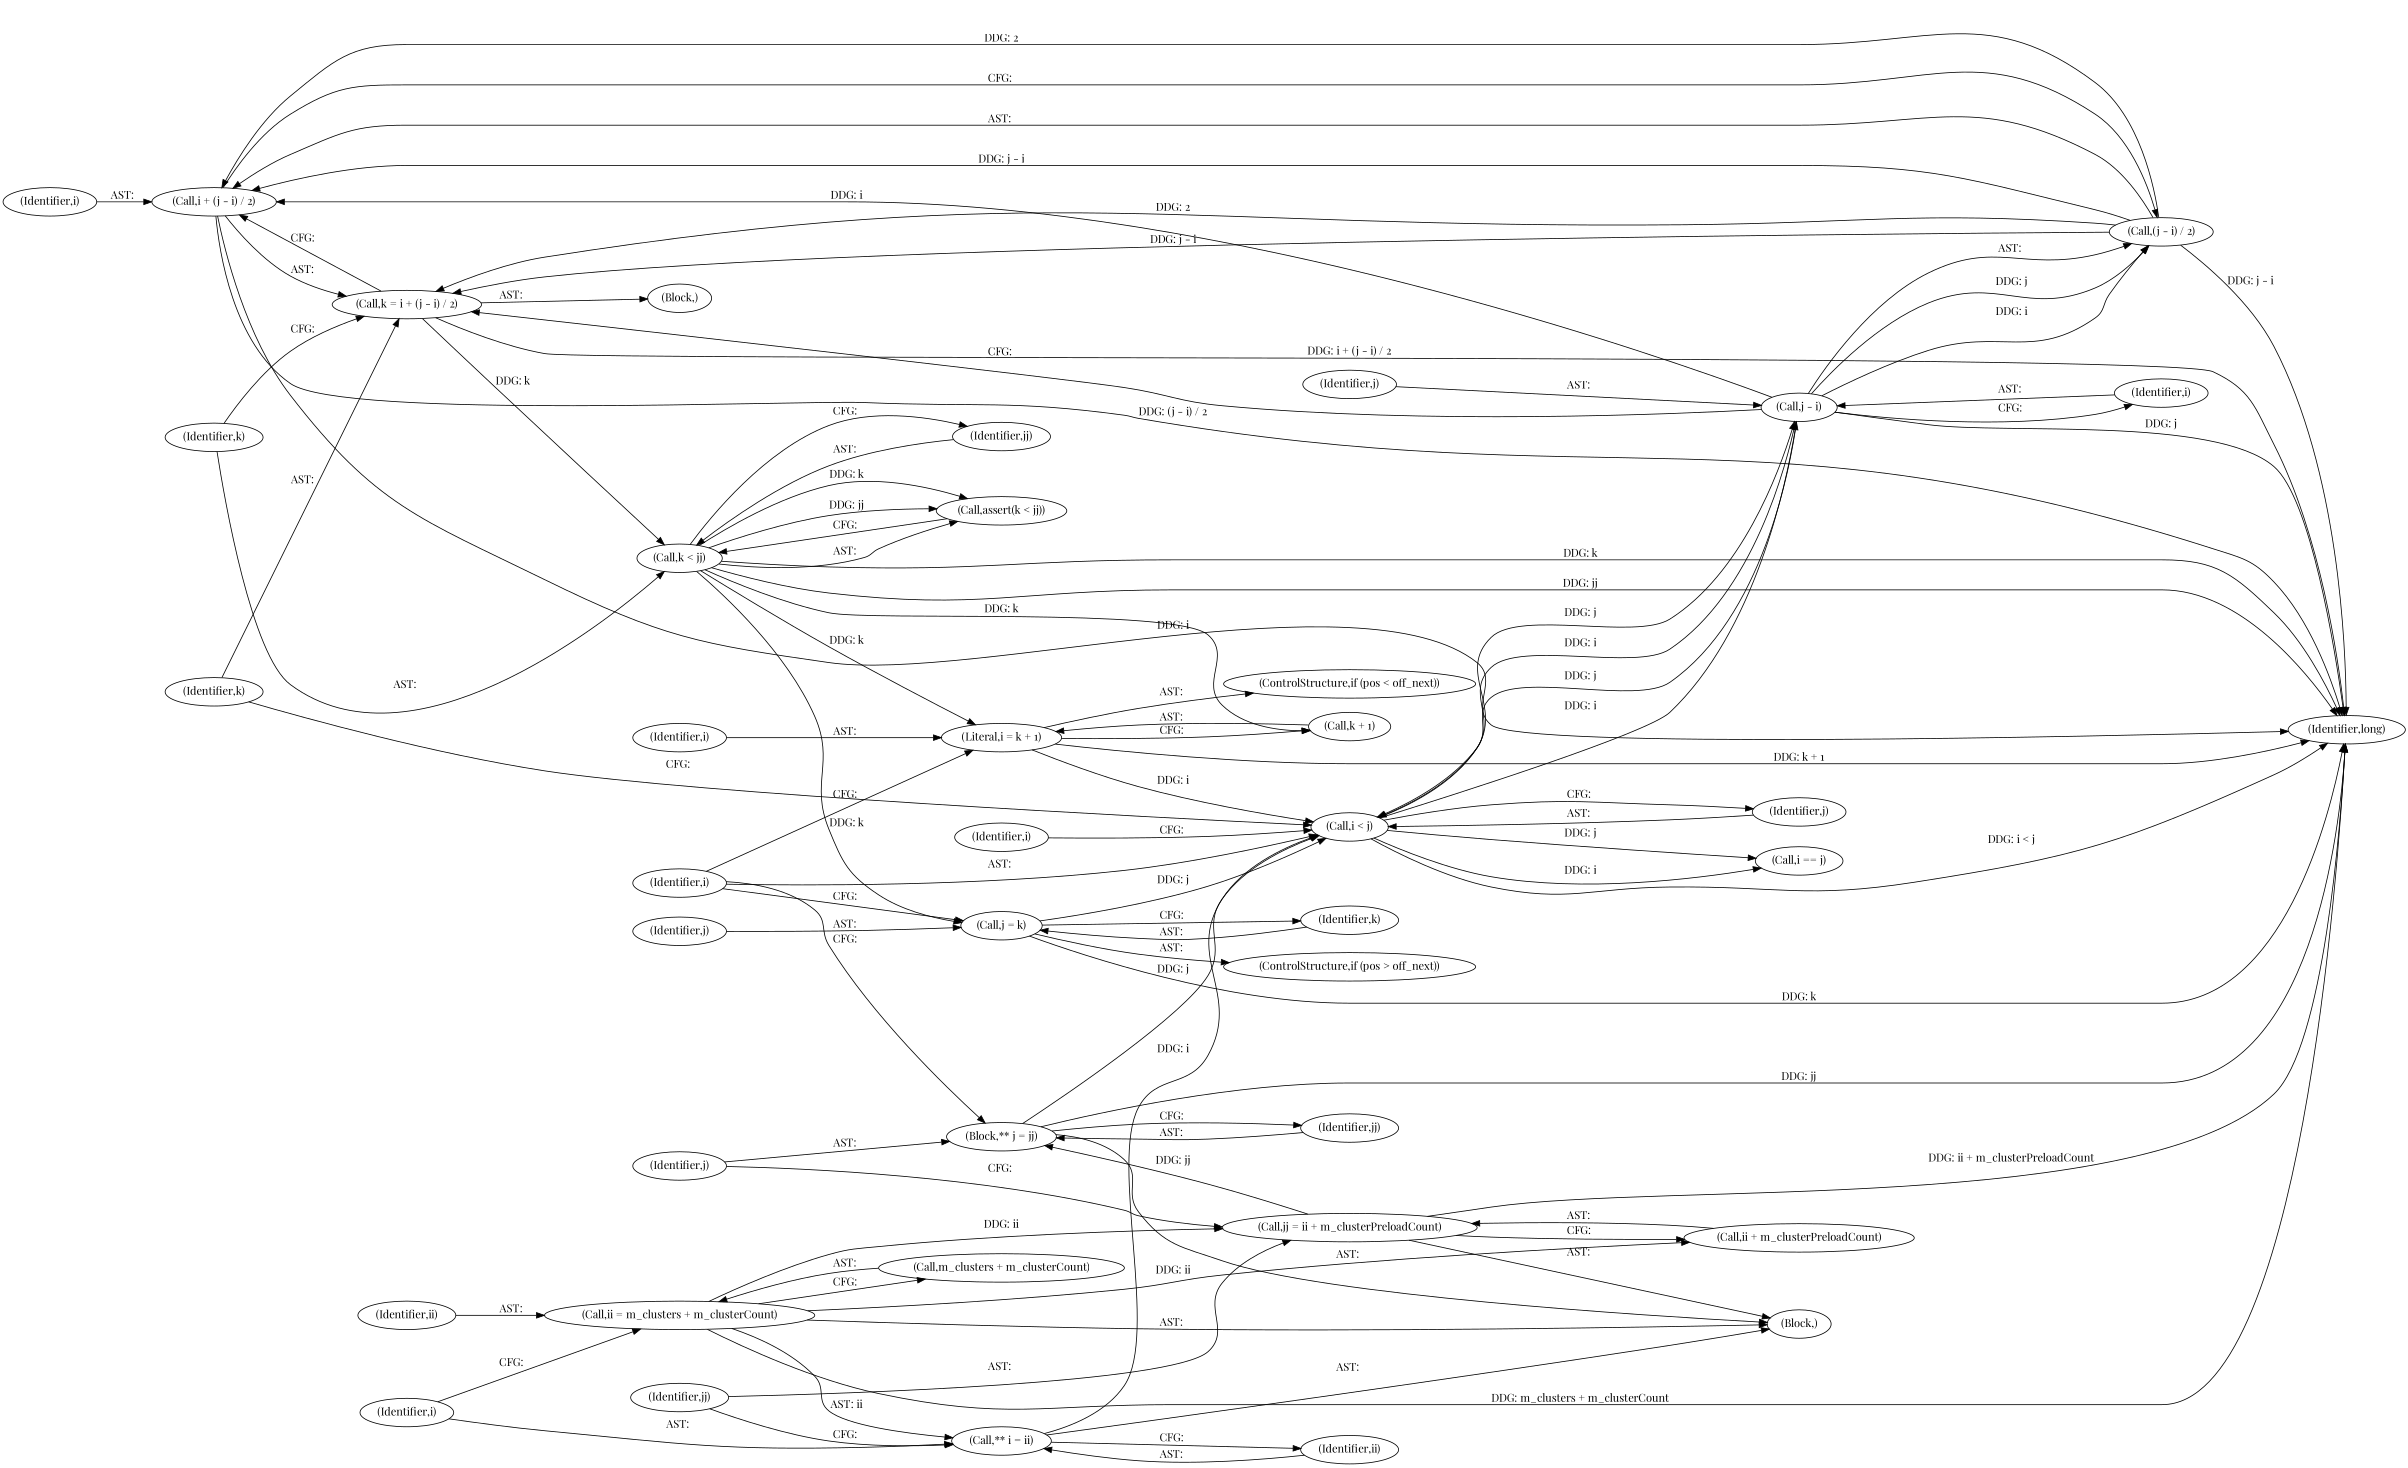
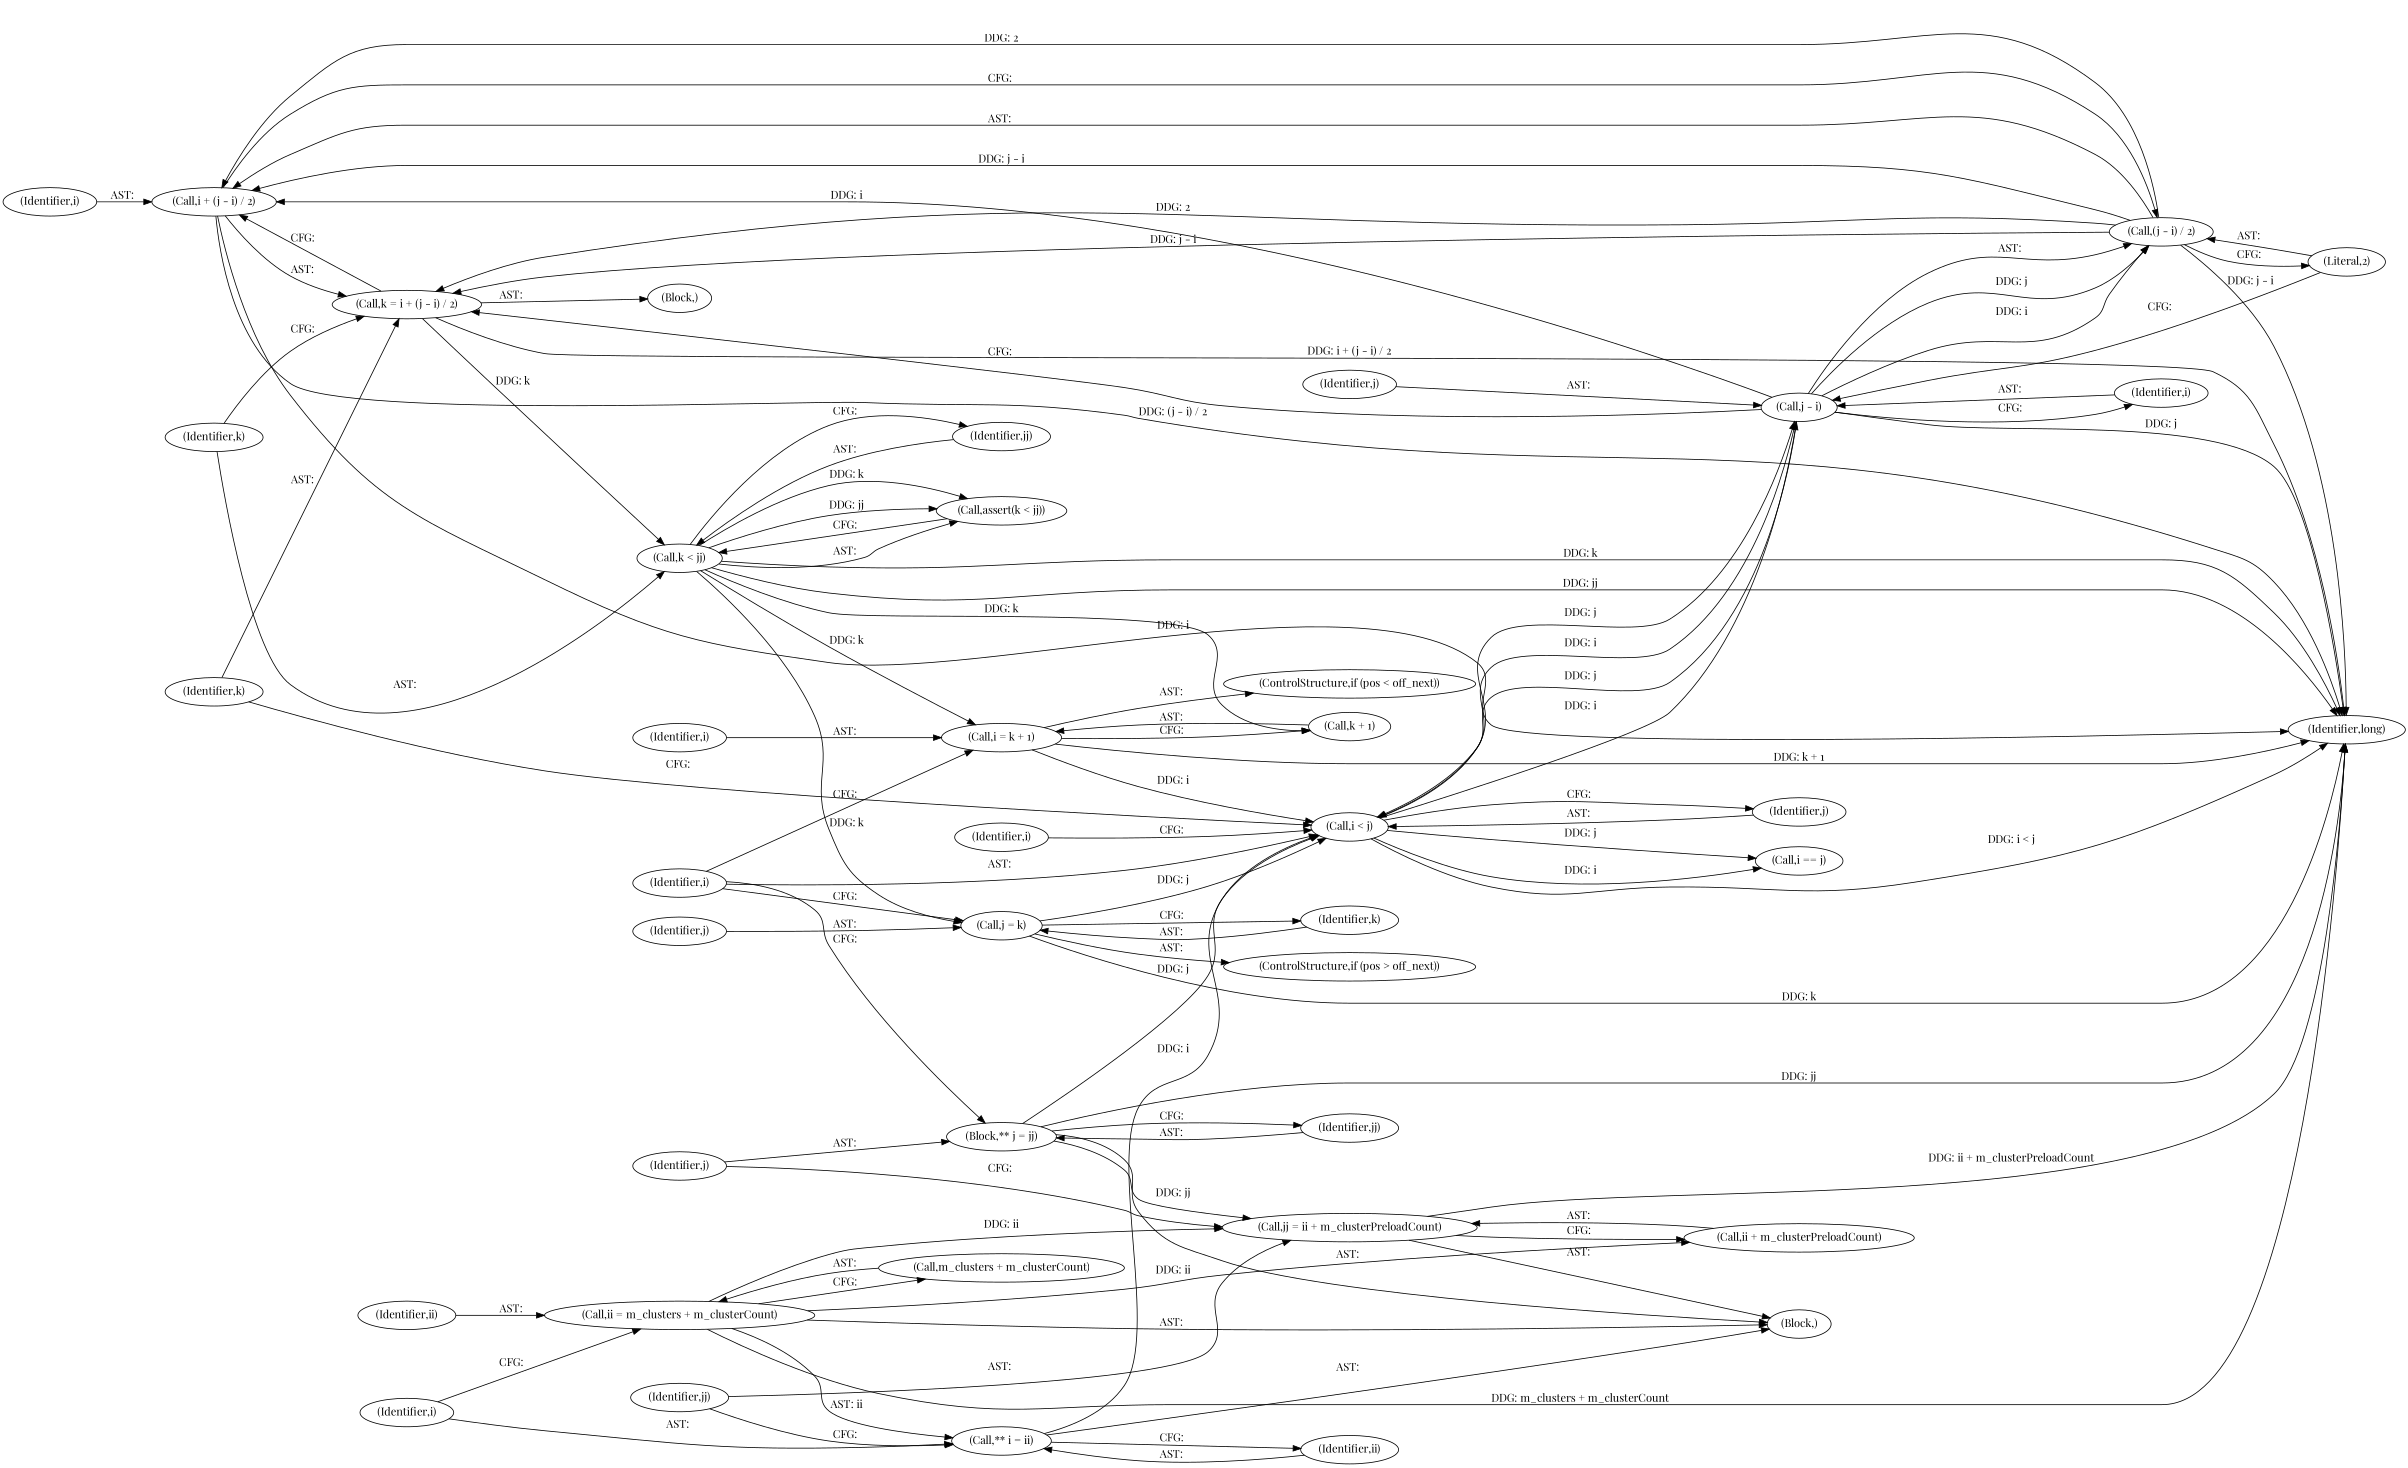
node "(Literal,2)": added
node "(Literal,i = k + 1)": label "(Literal,i = k + 1)" -> "(Call,i = k + 1)"
edge "(Call,jj = ii + m_clusterPreloadCount)" -> "(Block,** j = jj)": reversed
